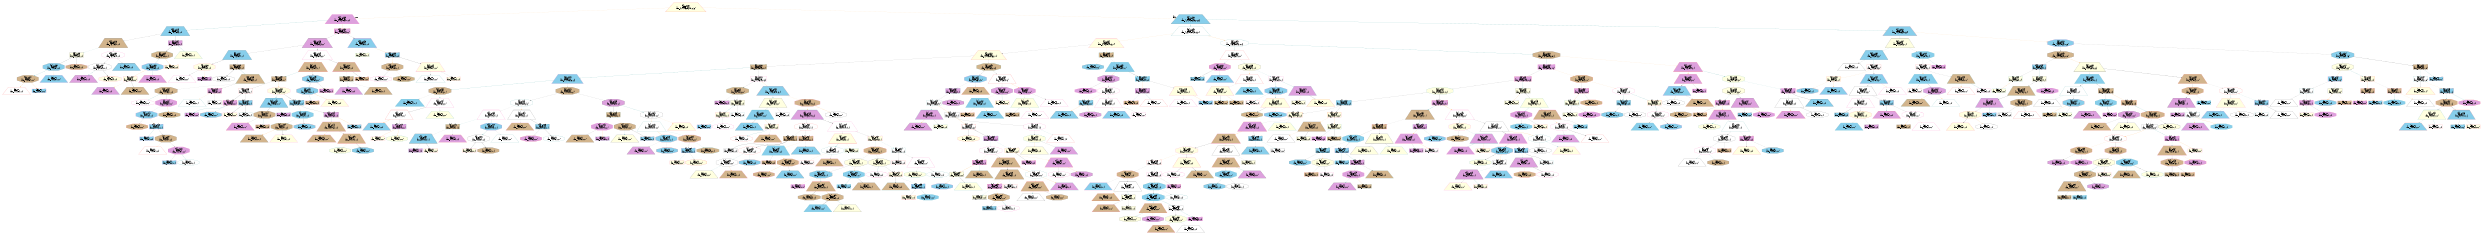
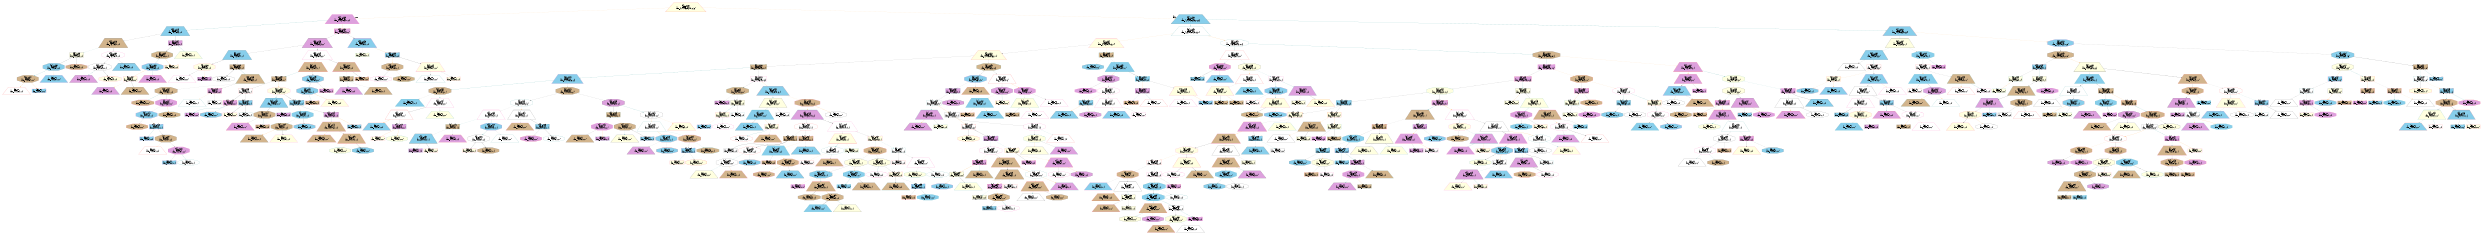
node "gini = 0.0 samples = 14 value = [0, 0, 0, 0, 0, 0, 14]": shape trapezium -> octagon
node "gini = 0.0 samples = 14 value = [0, 0, 14, 0, 0, 0, 0]": fillcolor white -> tan
node "gini = 0.0 gini = 5 value = [0, 0, 0, 0, 0, 0, 5]": label "gini = 0.0 gini = 5 value = [0, 0, 0, 0, 0, 0, 5]" -> "gini = 0.0 samples = 5 value = [0, 0, 0, 0, 0, 0, 5]"
node "gini = 0.0 samples = 7 value = [0, 0, 0, 0, 0, 7, 0]": fillcolor lightyellow -> tan
